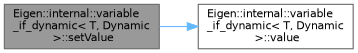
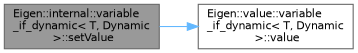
node "Eigen::internal::variable _if_dynamic< T, Dynamic >::value": label "Eigen::internal::variable _if_dynamic< T, Dynamic >::value" -> "Eigen::value::variable _if_dynamic< T, Dynamic >::value"
